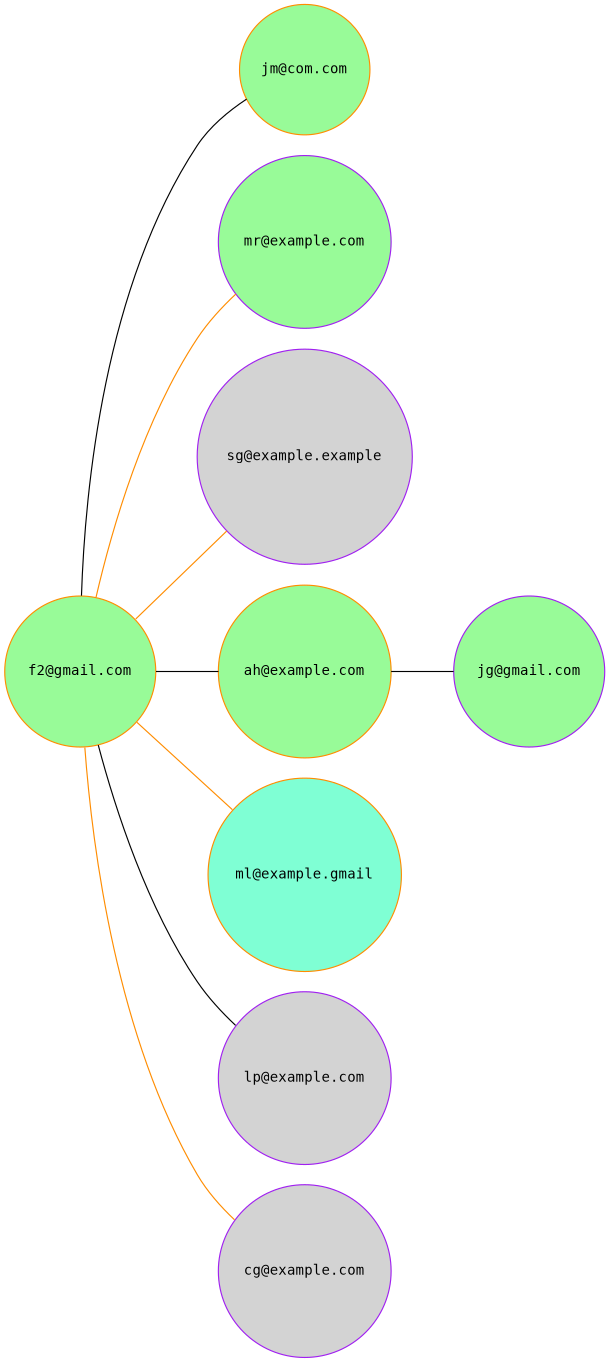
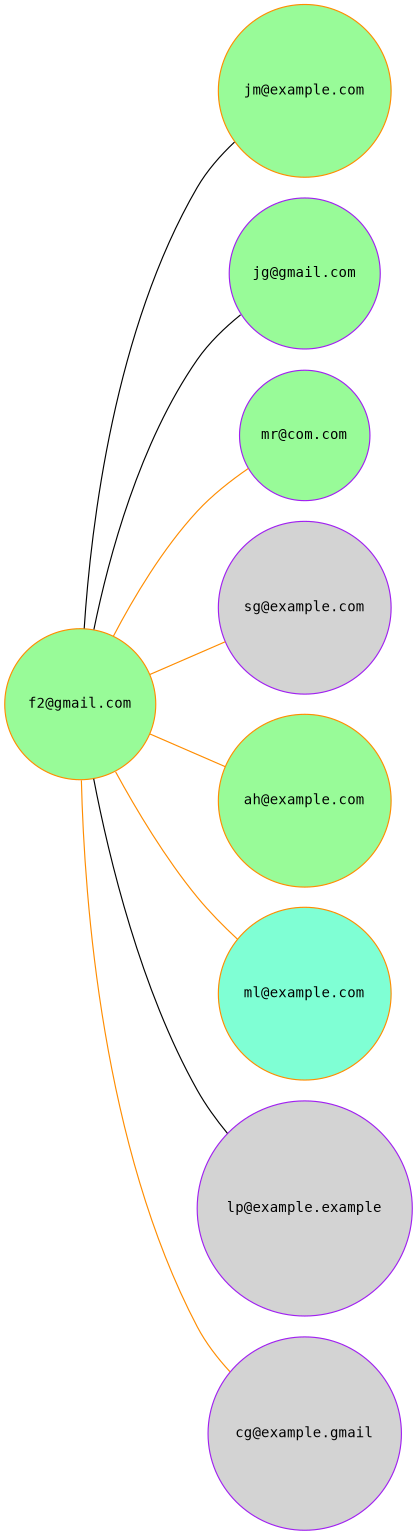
node "jm@com.com": label "jm@com.com" -> "jm@example.com"
node "mr@example.com": label "mr@example.com" -> "mr@com.com"
node "sg@example.example": label "sg@example.example" -> "sg@example.com"
edge "f2@gmail.com" -- "ah@example.com": color black -> darkorange
edge "ah@example.com" -- "jg@gmail.com": now "f2@gmail.com" -- "jg@gmail.com"
node "ml@example.gmail": label "ml@example.gmail" -> "ml@example.com"
node "lp@example.com": label "lp@example.com" -> "lp@example.example"
node "cg@example.com": label "cg@example.com" -> "cg@example.gmail"
